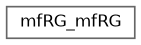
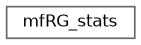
node "mfRG_mfRG": label "mfRG_mfRG" -> "mfRG_stats"
